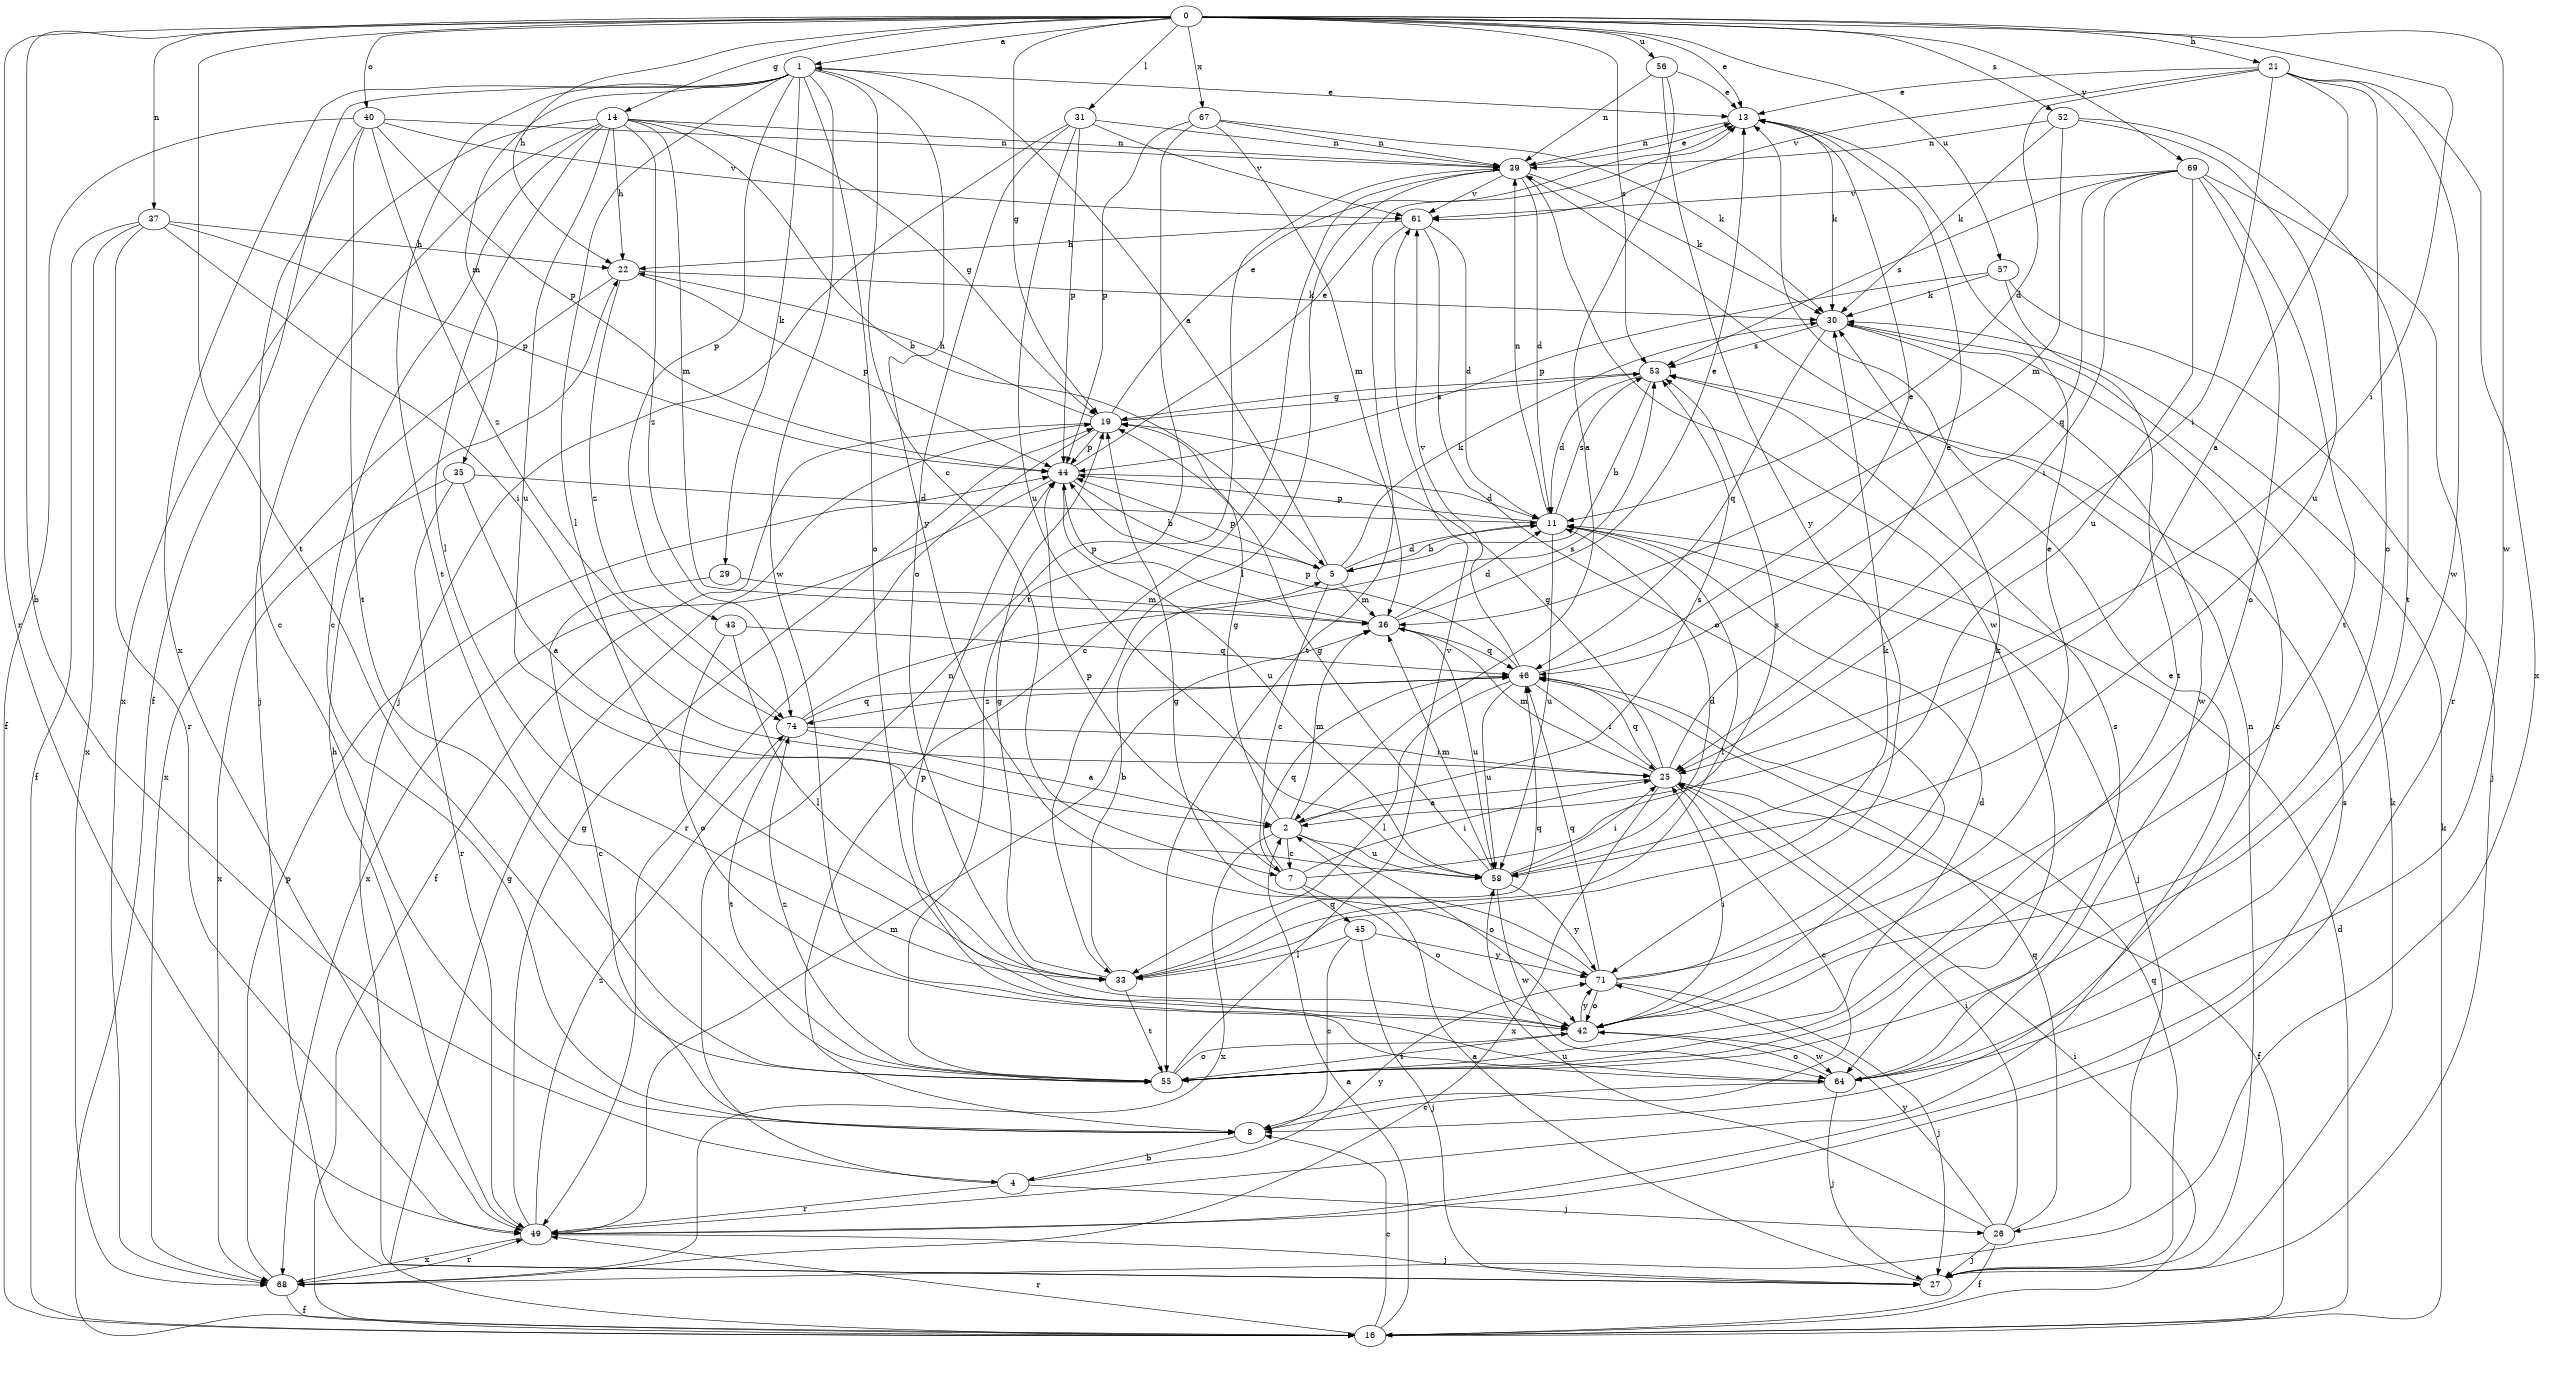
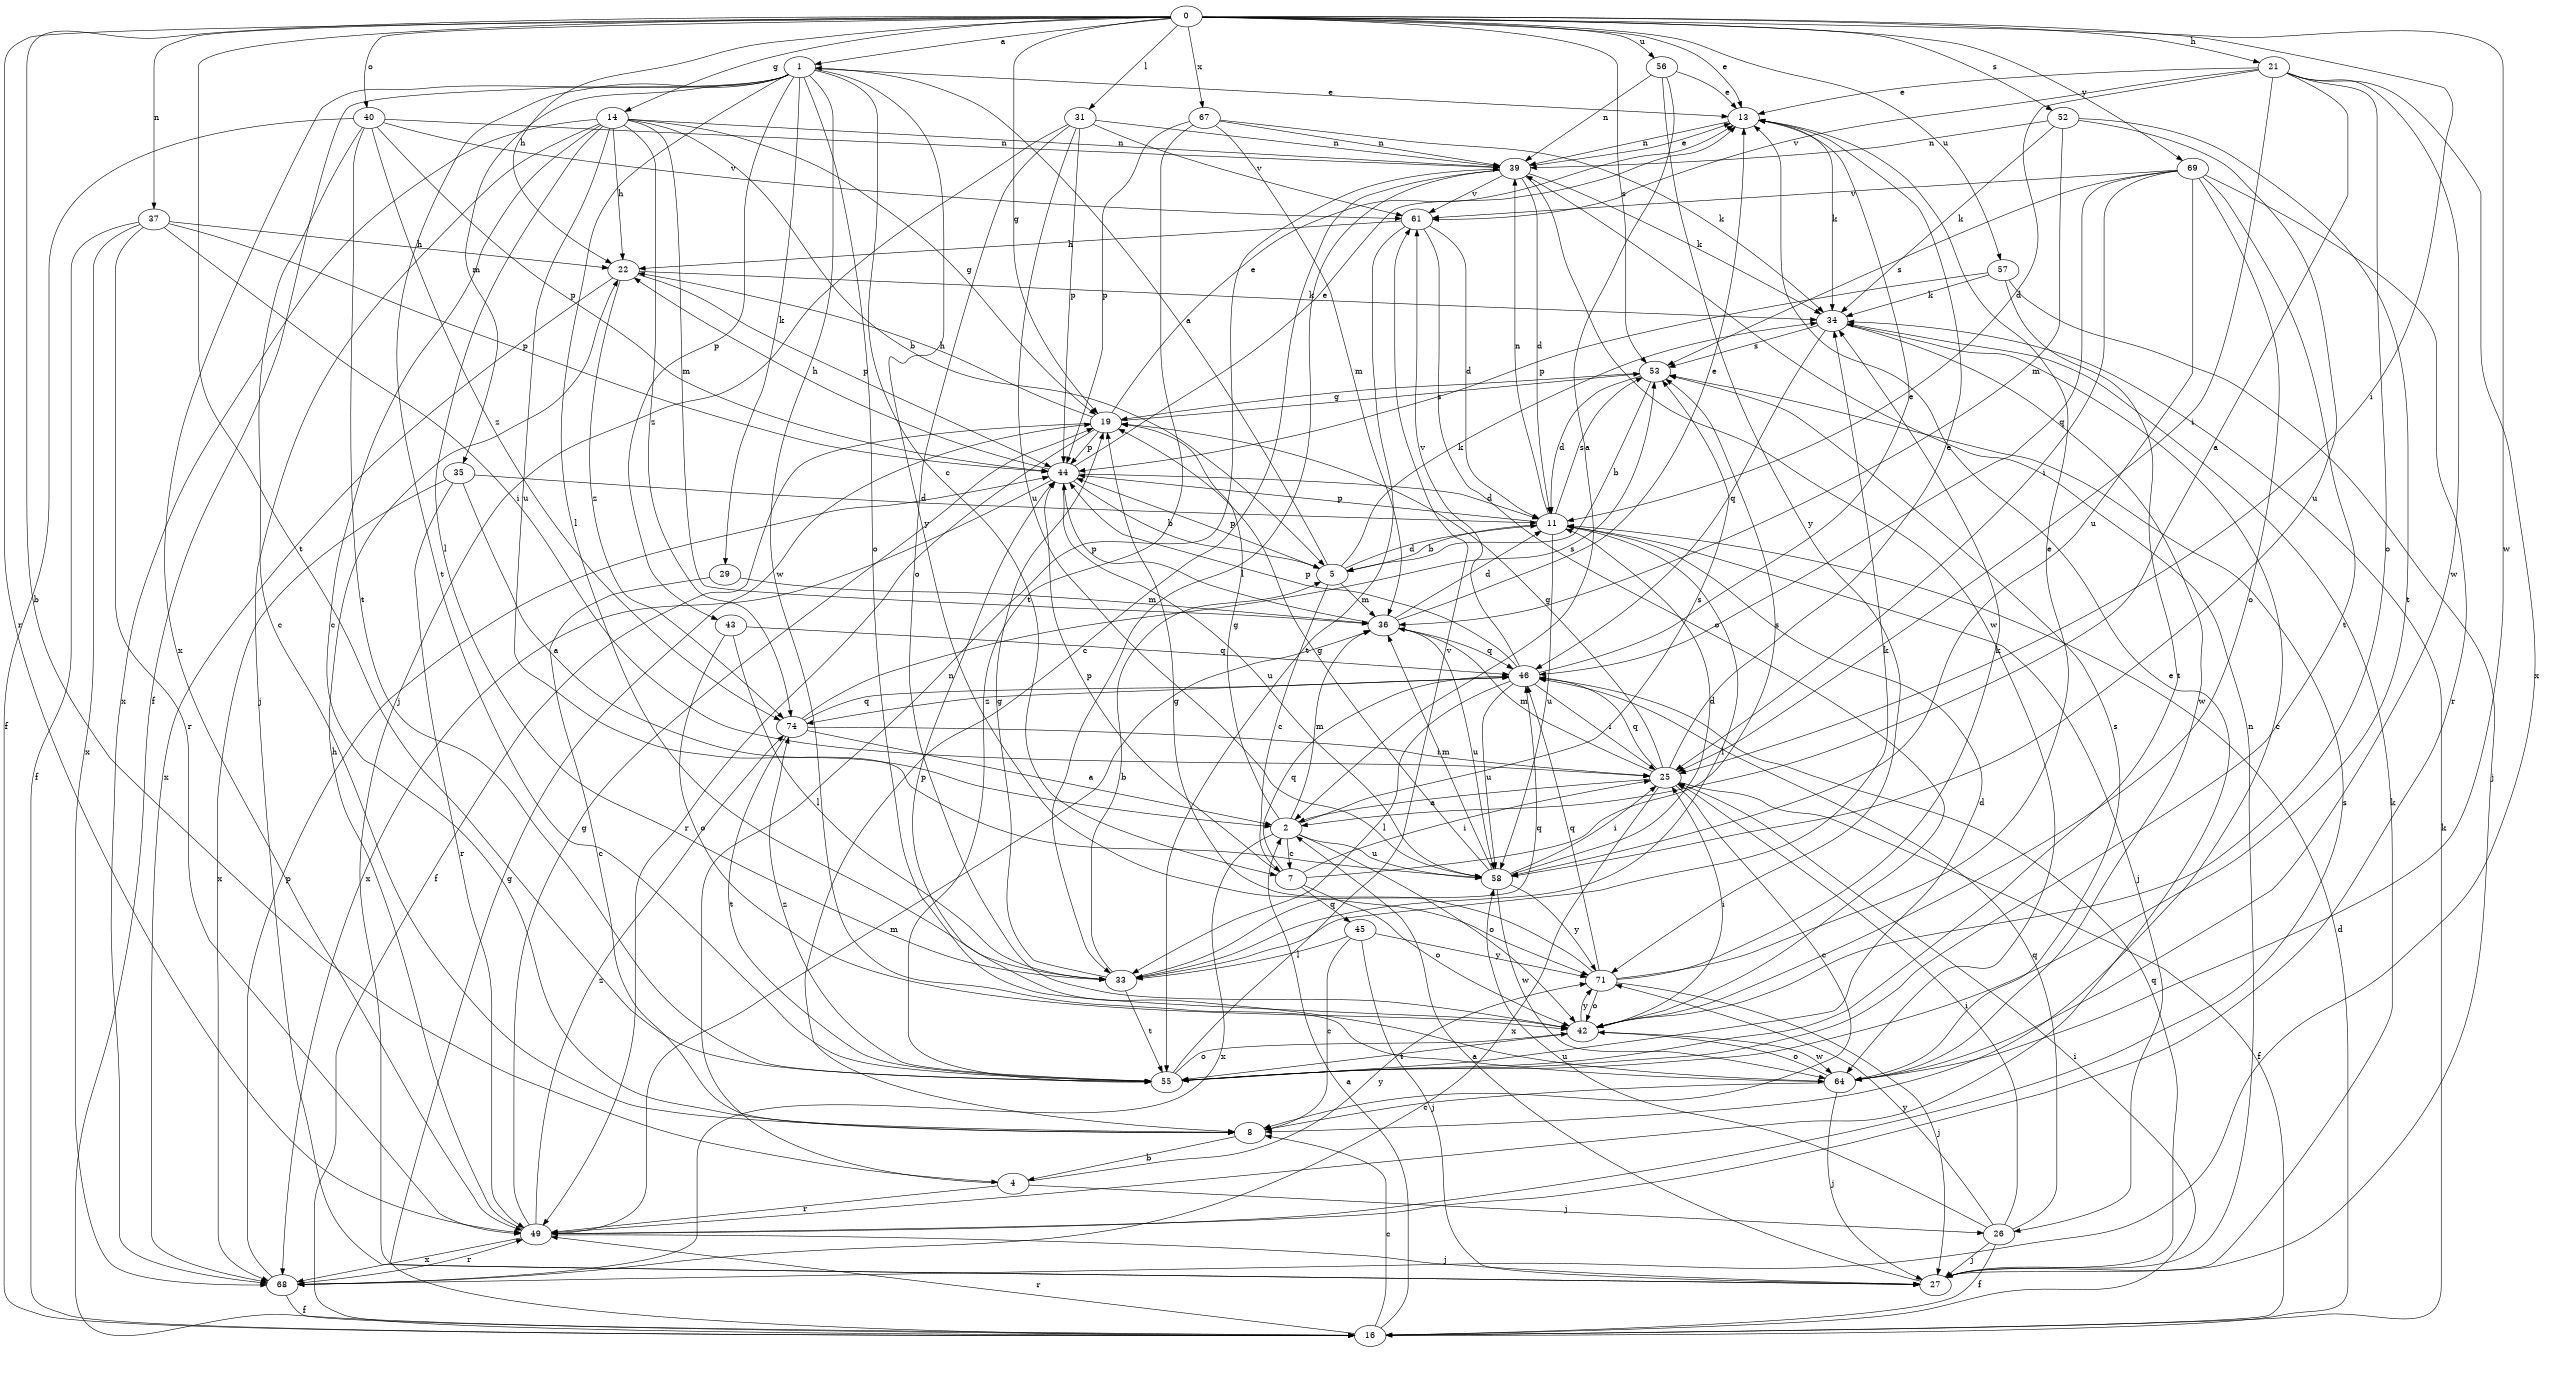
node "30": label "30" -> "34"
edge "44" -> "22": added, label "h"
